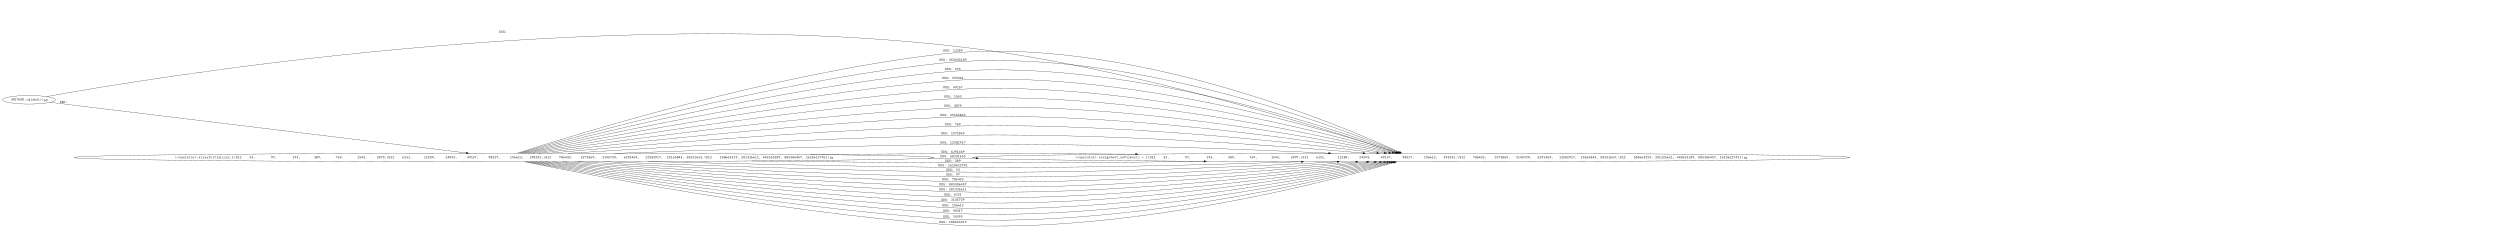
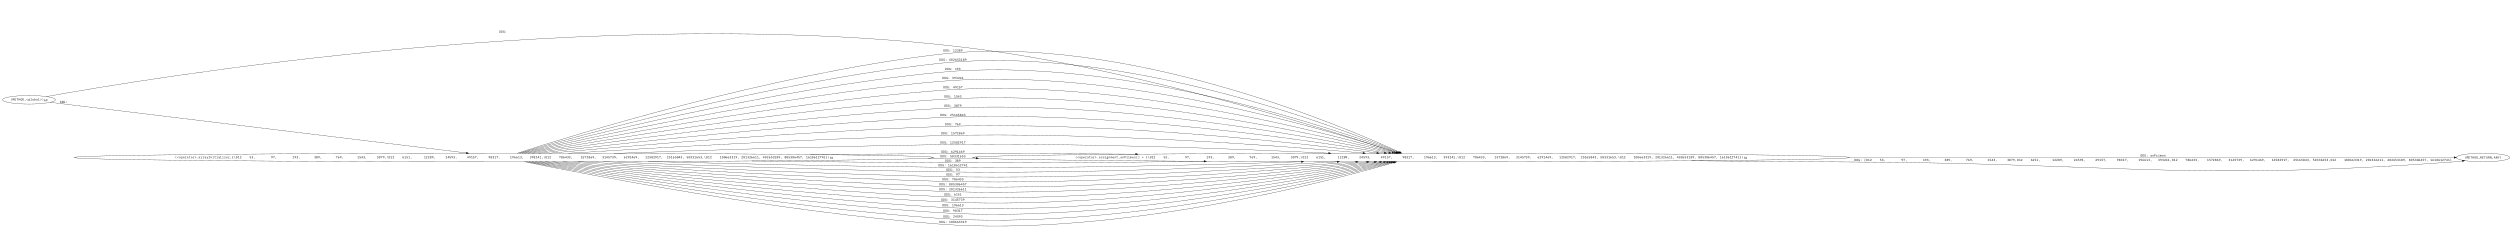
node "(METHOD_RETURN,ANY)": added
